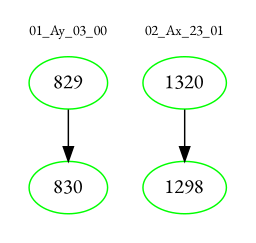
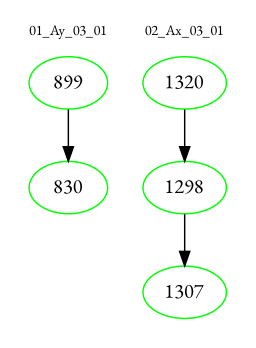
cluster "01_Ay_03_00": label "01_Ay_03_00" -> "01_Ay_03_01"
cluster "02_Ax_23_01": label "02_Ax_23_01" -> "02_Ax_03_01"
node "829": label "829" -> "899"
node "1307": added
